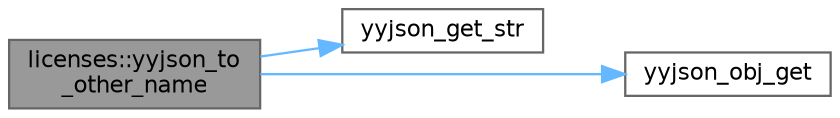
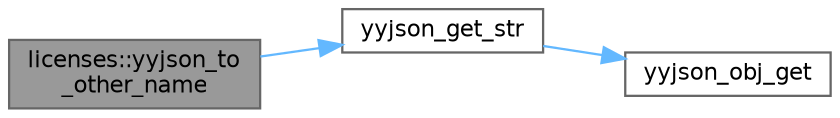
edge "licenses::yyjson_to _other_name" -> "yyjson_obj_get": now "yyjson_get_str" -> "yyjson_obj_get"
